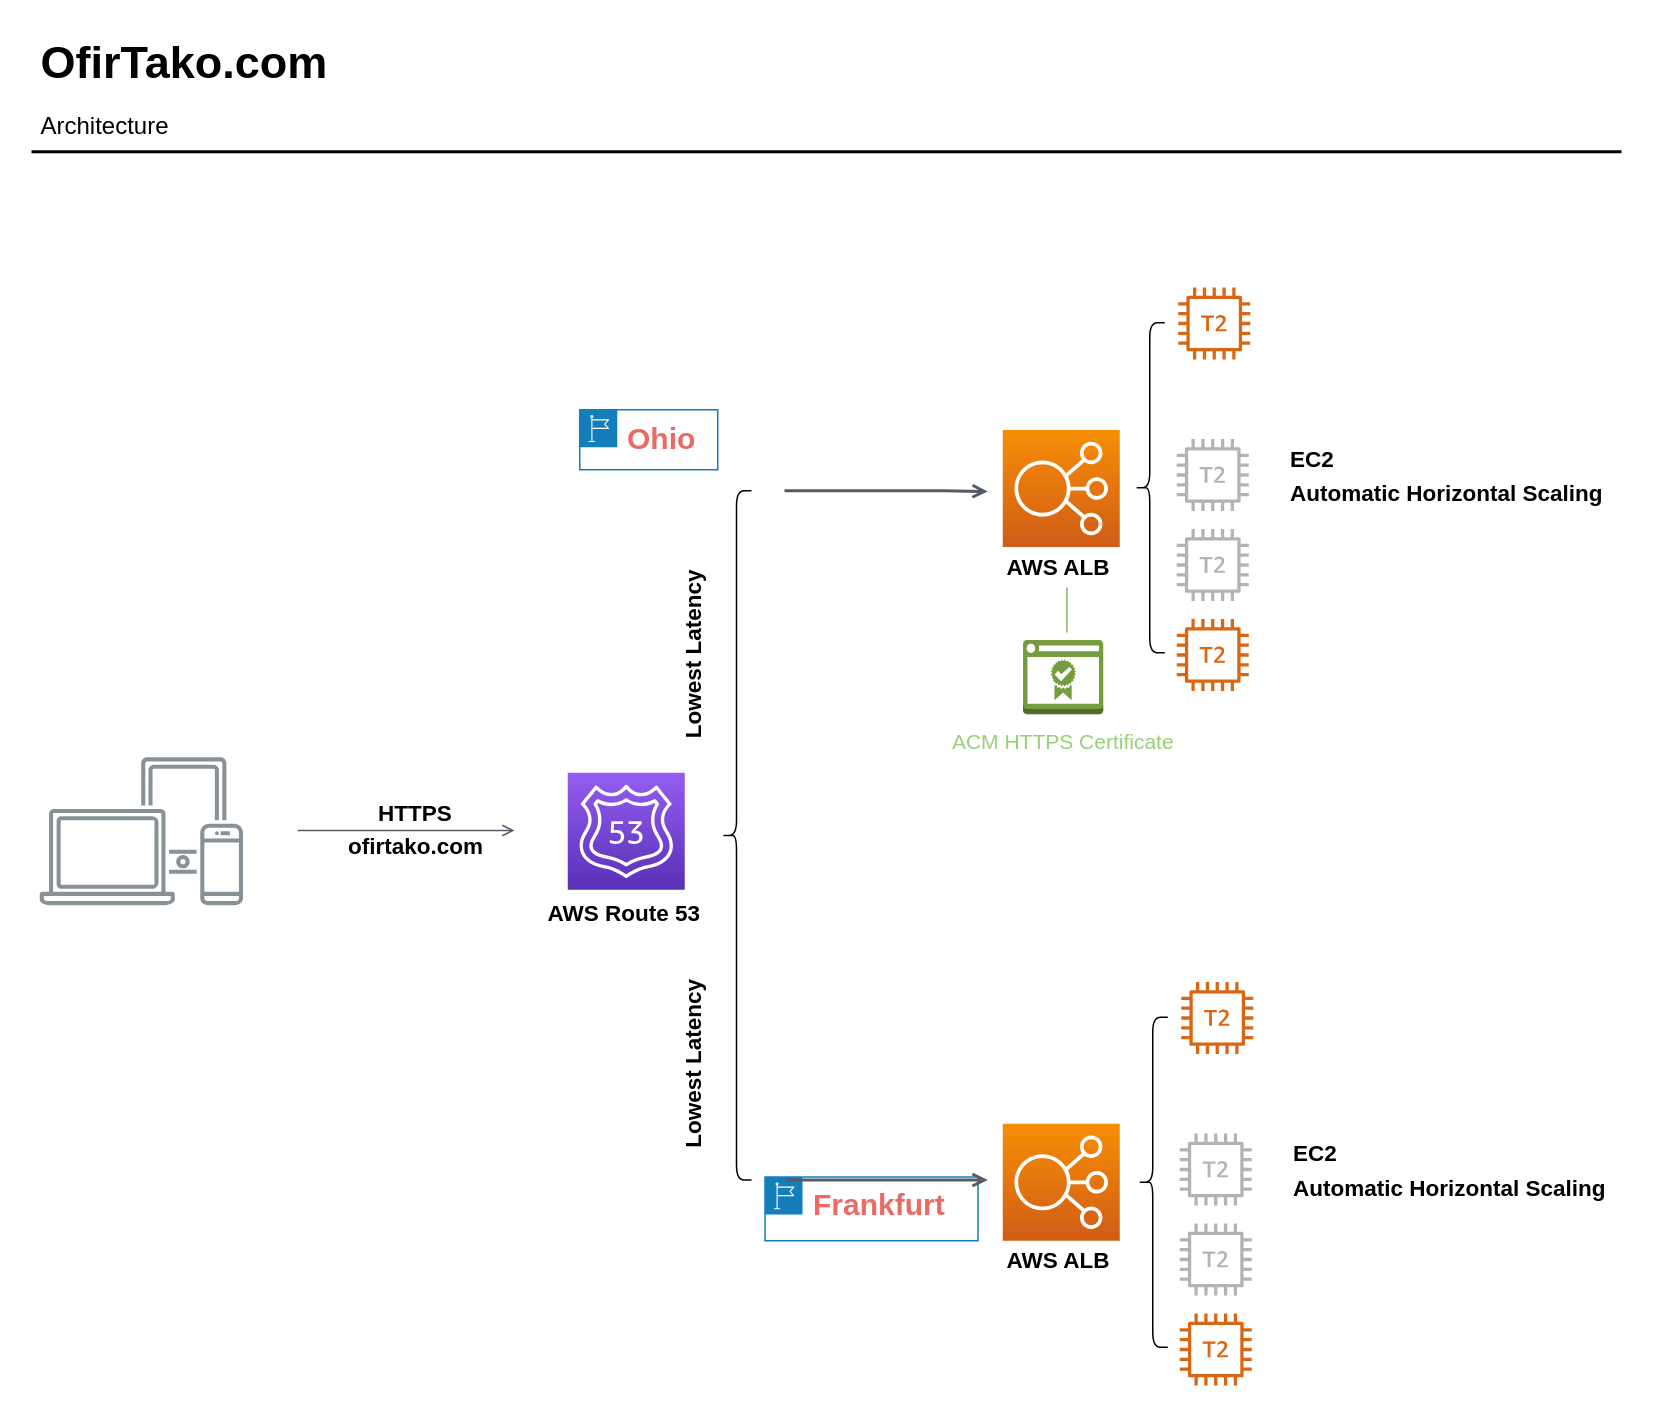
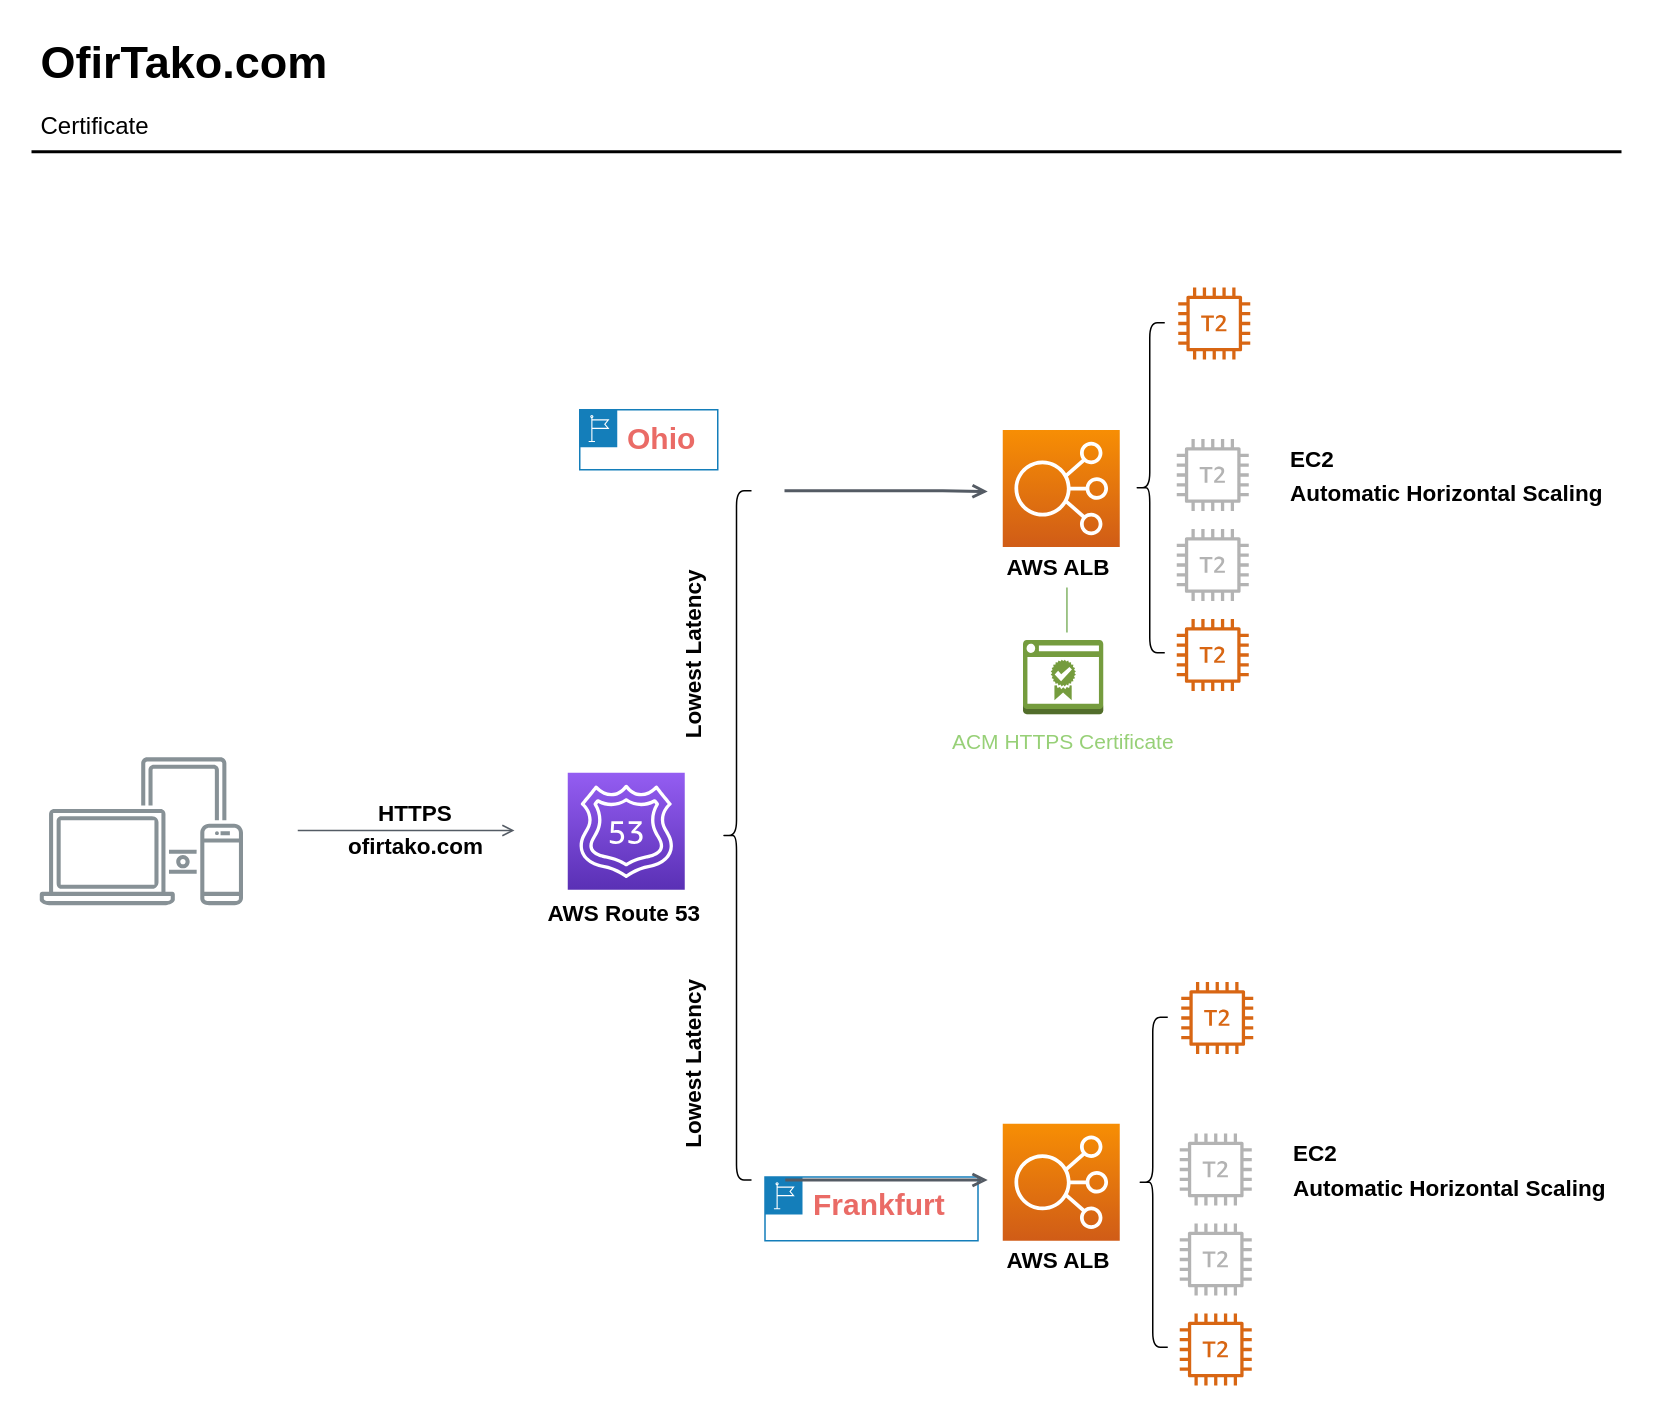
node "Architecture": label "Architecture" -> "Certificate"
